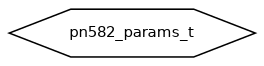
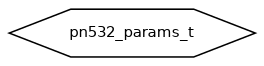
node "pn582_params_t": label "pn582_params_t" -> "pn532_params_t"
